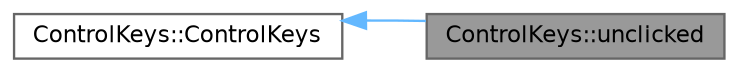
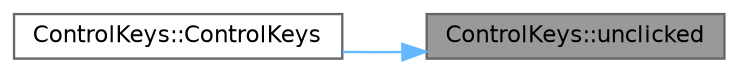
edge "ControlKeys::unclicked" -> "ControlKeys::ControlKeys": reversed
